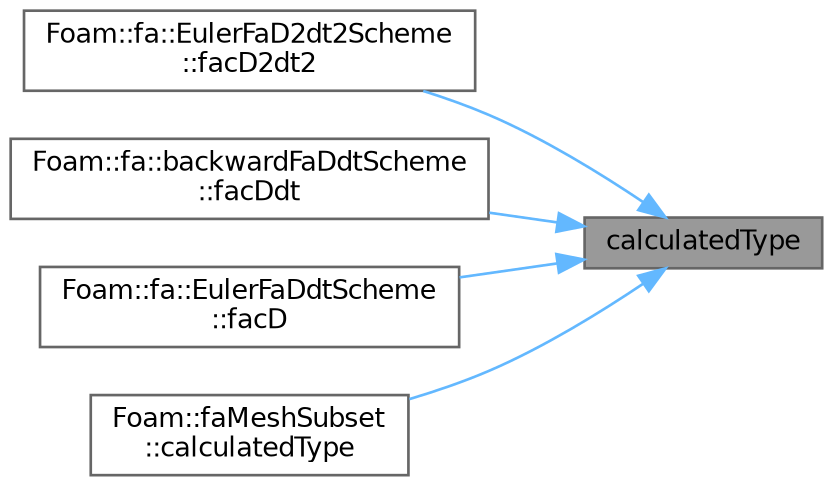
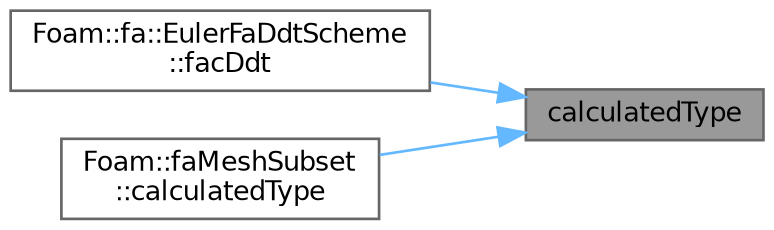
node "Foam::fa::EulerFaD2dt2Scheme ::facD2dt2": removed
node "Foam::fa::backwardFaDdtScheme ::facDdt": removed
node "Foam::fa::EulerFaDdtScheme ::facD": label "Foam::fa::EulerFaDdtScheme ::facD" -> "Foam::fa::EulerFaDdtScheme ::facDdt"
